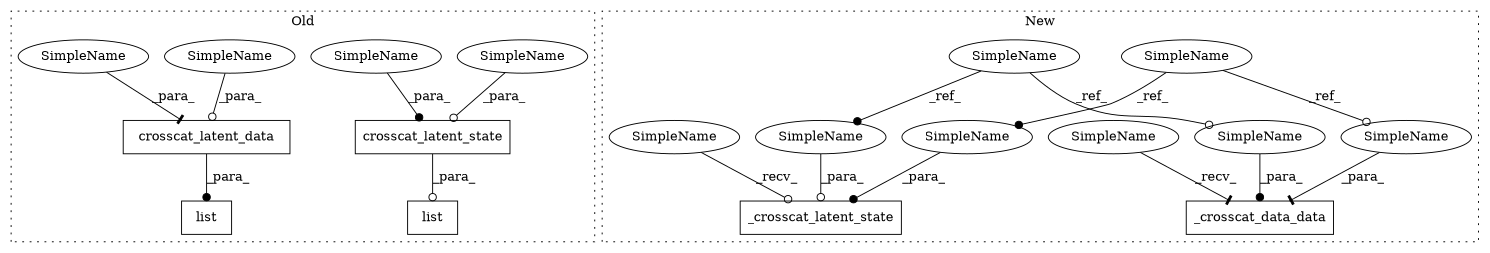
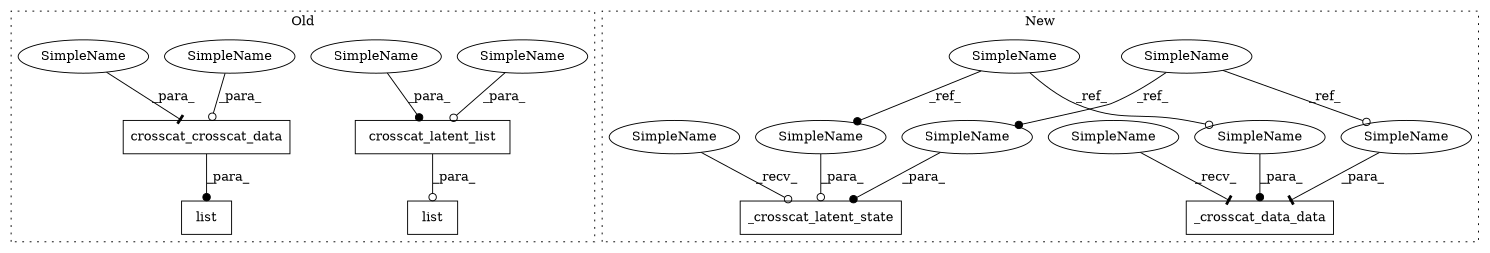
node "crosscat_latent_data": label "crosscat_latent_data" -> "crosscat_crosscat_data"
node "crosscat_latent_state": label "crosscat_latent_state" -> "crosscat_latent_list"
